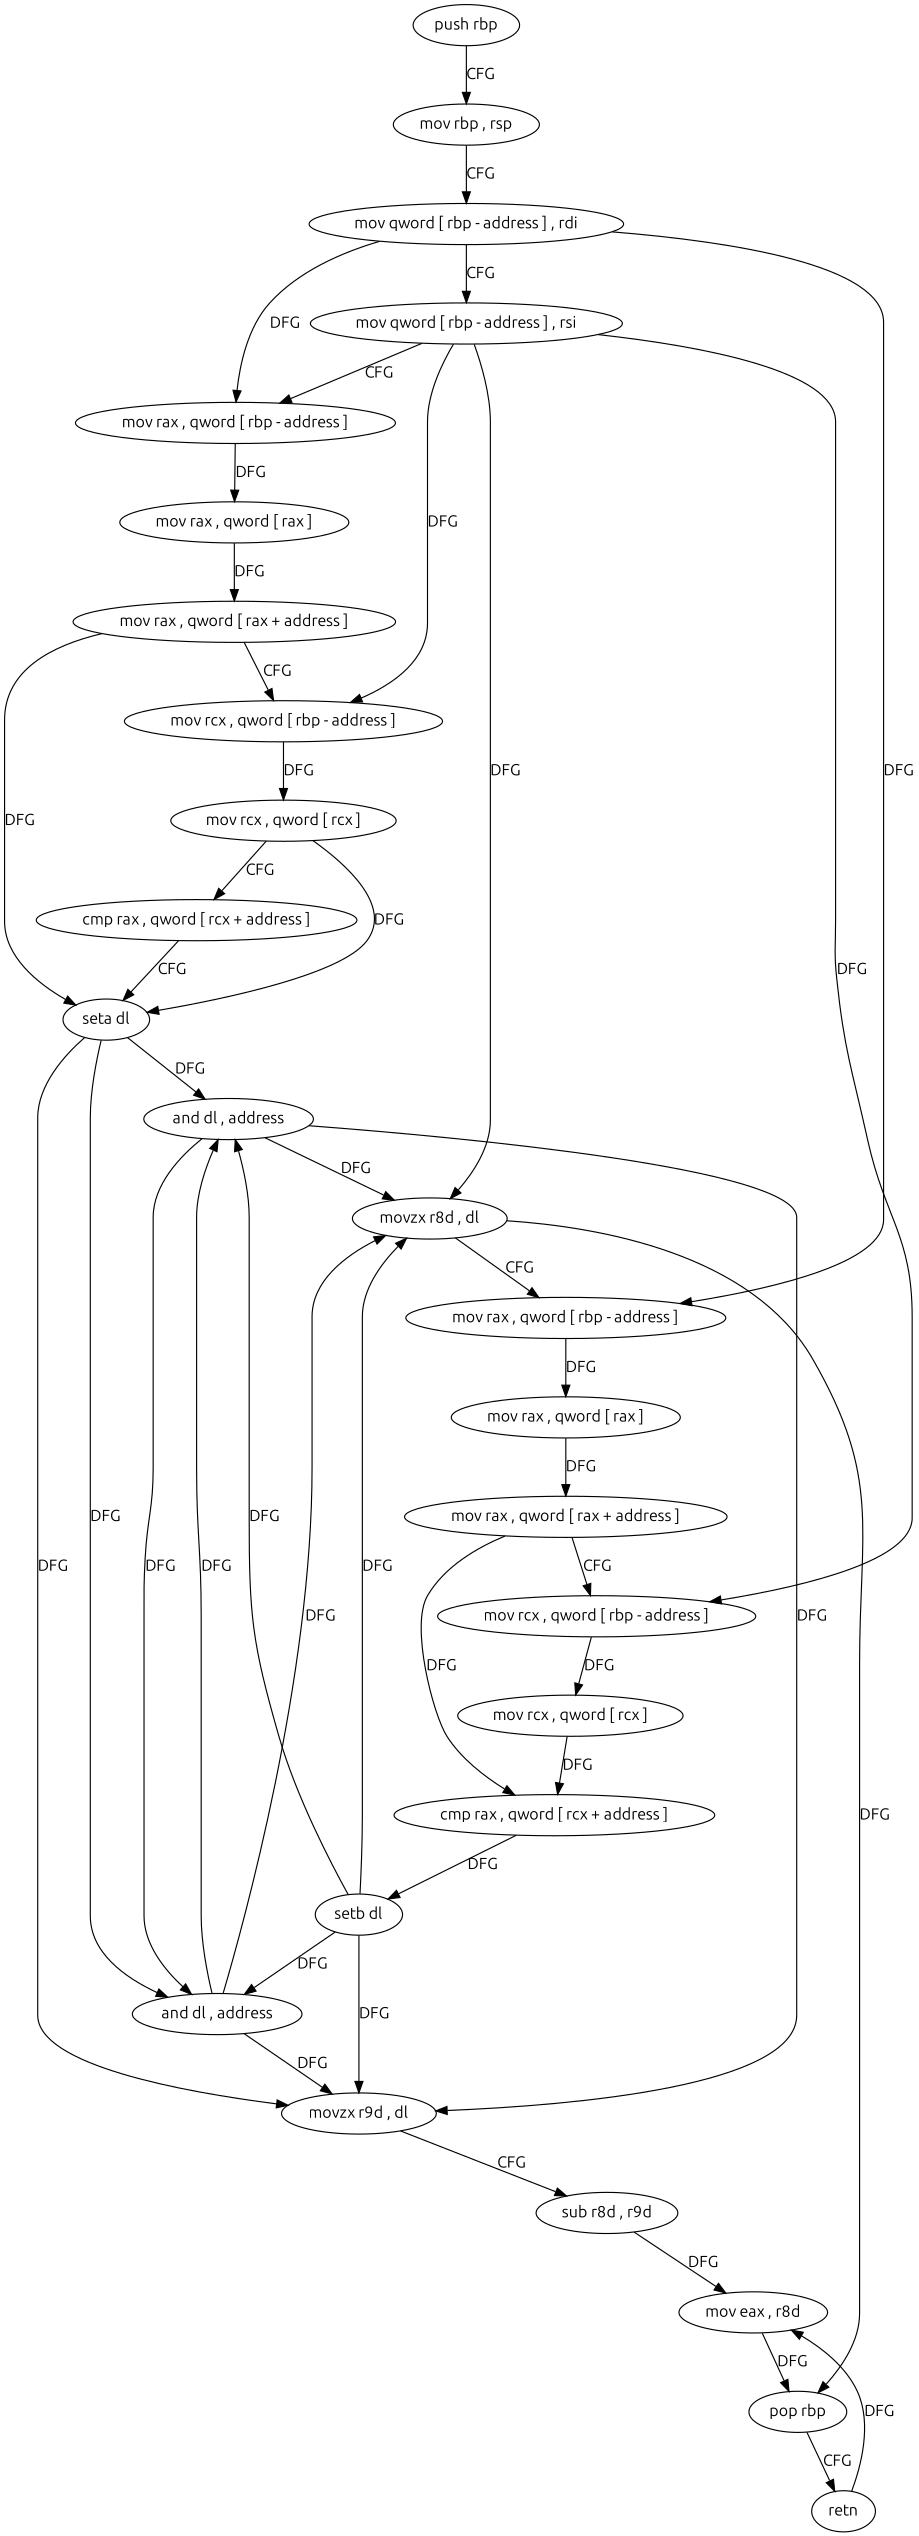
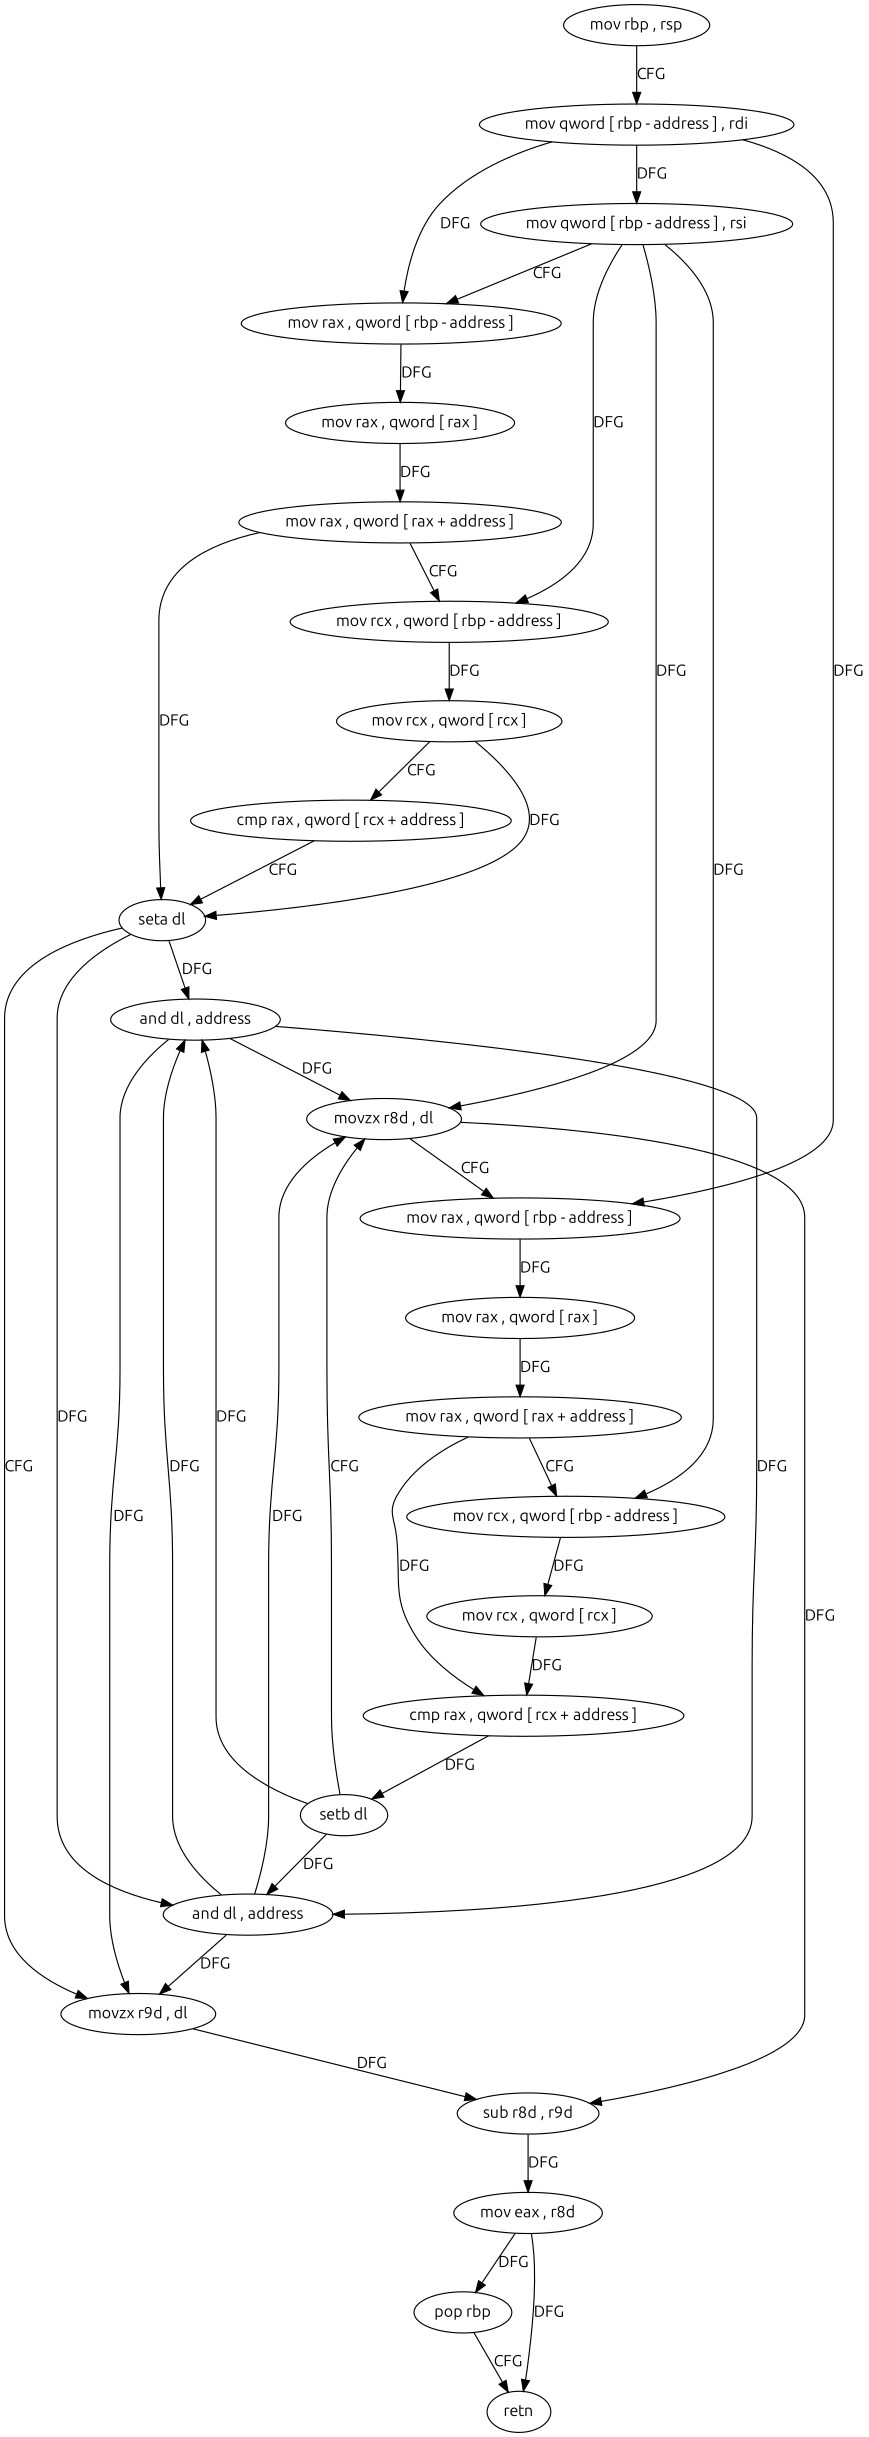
node "push rbp": removed
edge "mov qword [ rbp - address ] , rdi" -> "mov qword [ rbp - address ] , rsi": label "CFG" -> "DFG"
edge "seta dl" -> "movzx r9d , dl": label "DFG" -> "CFG"
edge "setb dl" -> "movzx r8d , dl": label "DFG" -> "CFG"
edge "movzx r8d , dl" -> "pop rbp": now "movzx r8d , dl" -> "sub r8d , r9d"
edge "setb dl" -> "movzx r9d , dl": removed, label "DFG"
edge "movzx r9d , dl" -> "sub r8d , r9d": label "CFG" -> "DFG"
edge "retn" -> "mov eax , r8d": reversed
